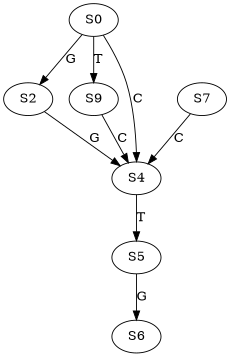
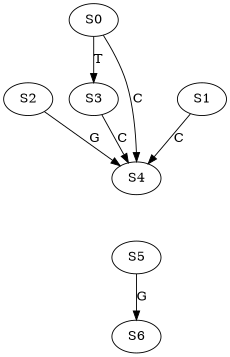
edge "S0" -> "S2": removed, label "G"
node "S9": label "S9" -> "S3"
node "S7": label "S7" -> "S1"
edge "S4" -> "S5": removed, label "T"
